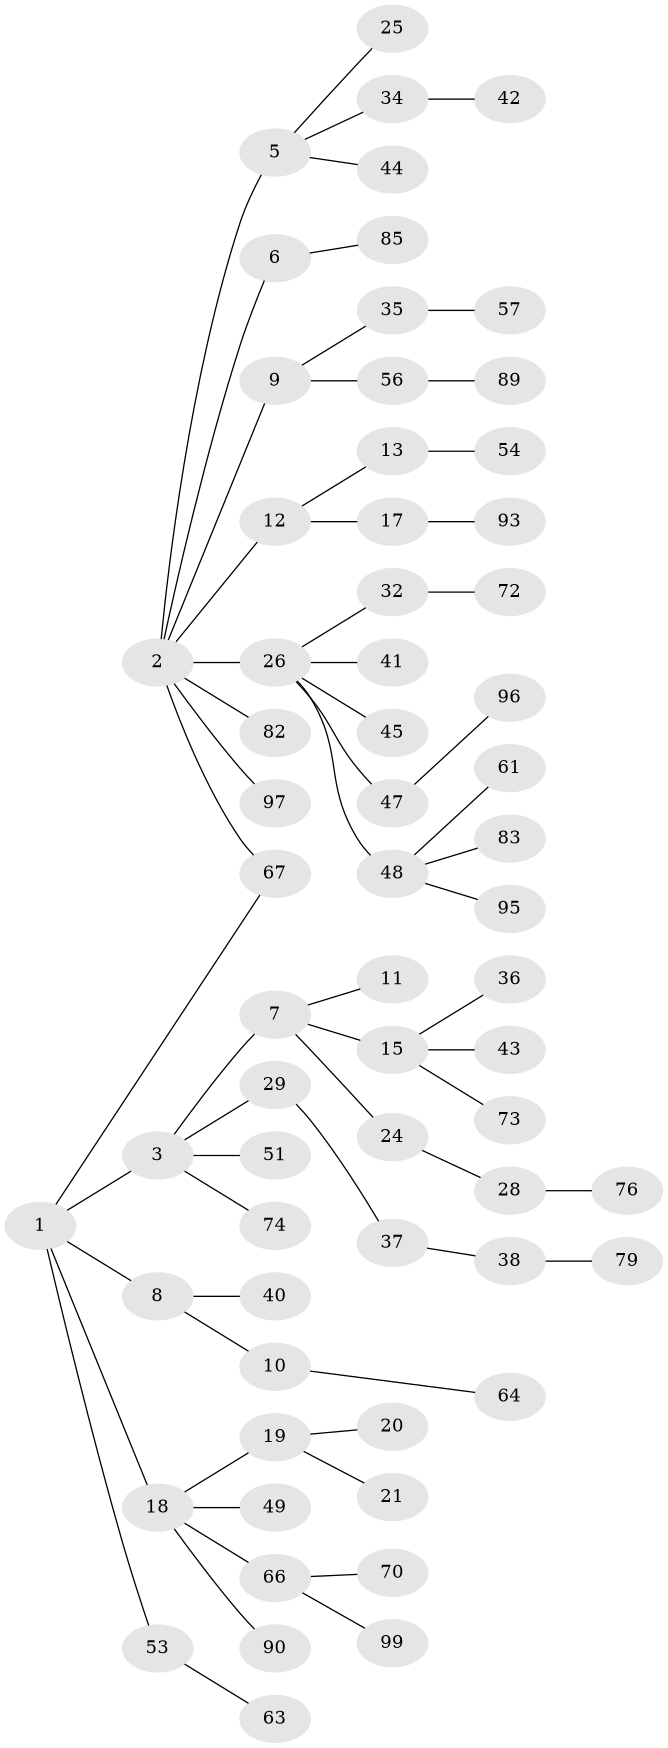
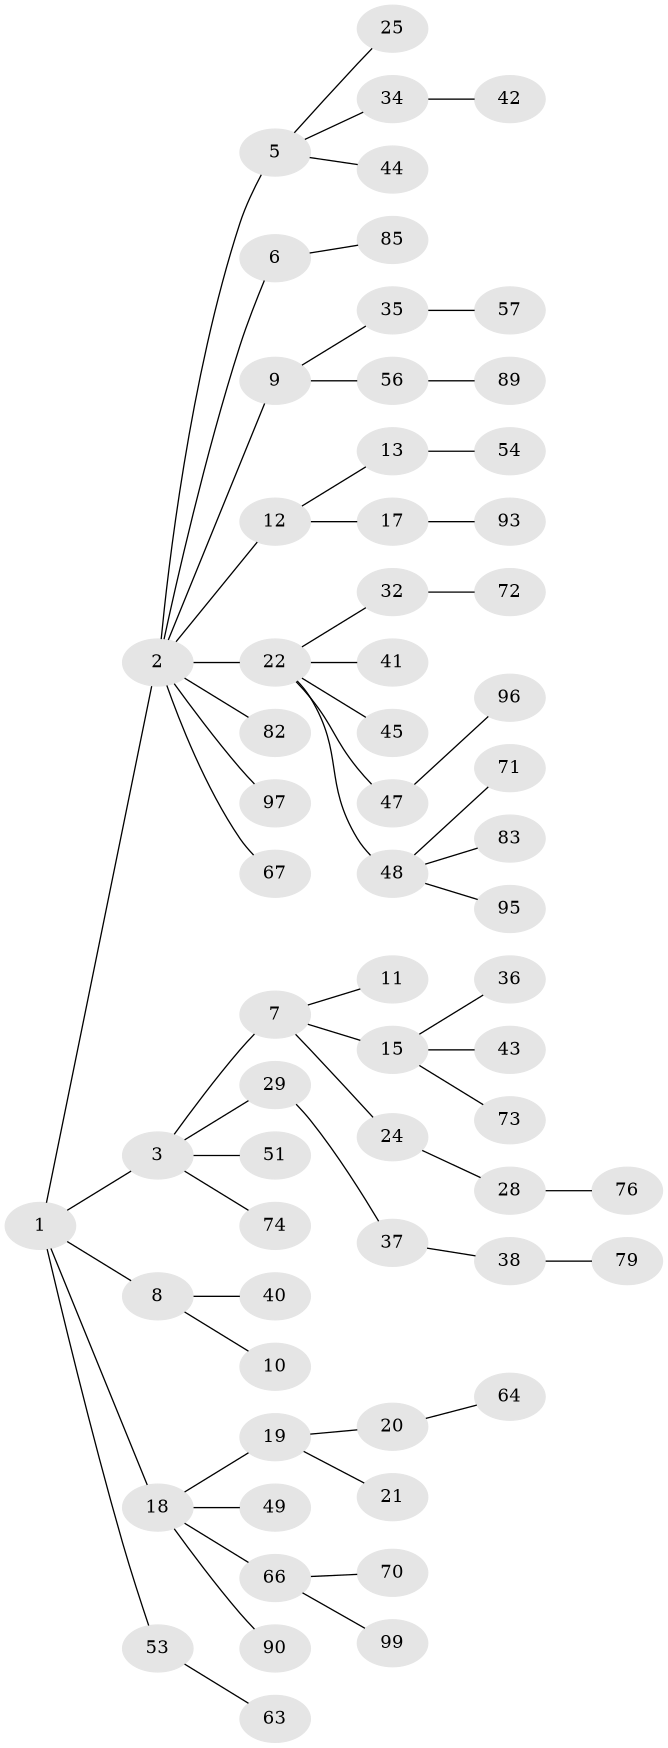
node "26": label "26" -> "22"
node "61": label "61" -> "71"
edge "67" -- "1": now "2" -- "1"
edge "10" -- "64": now "20" -- "64"
